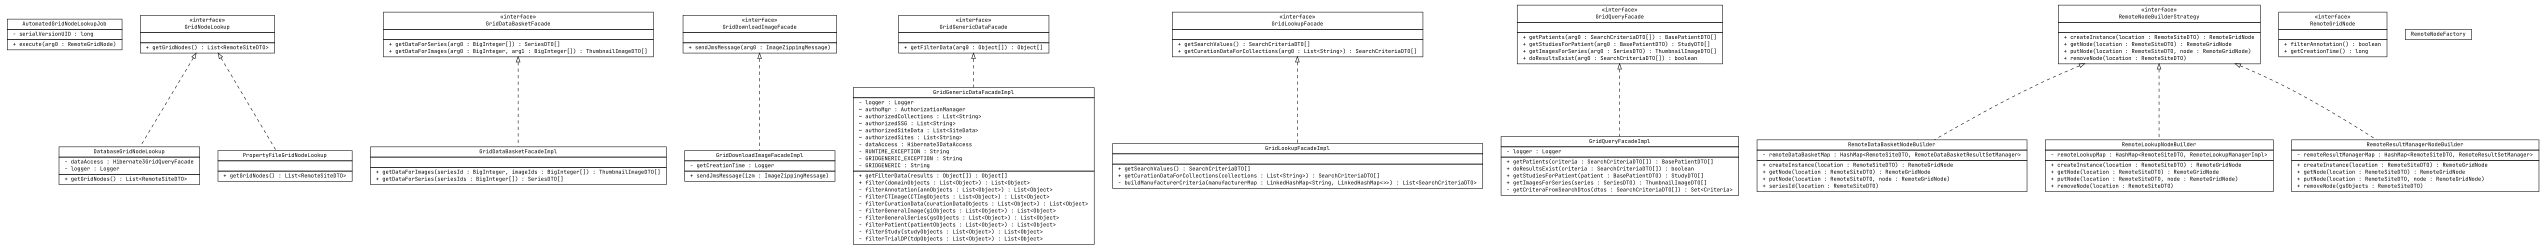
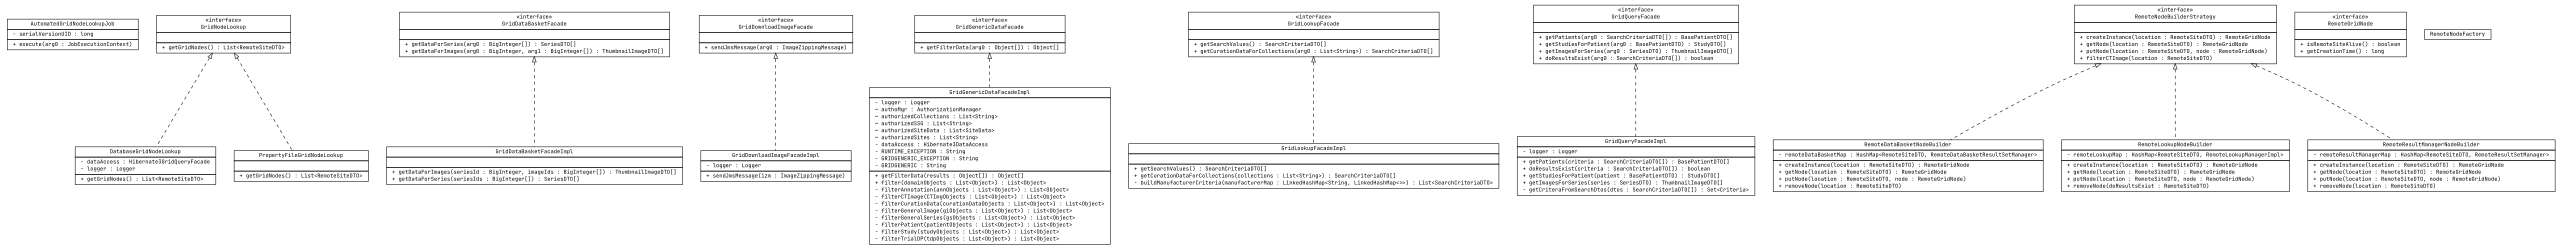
node "AutomatedGridNodeLookupJob": text "+ execute(arg0 : RemoteGridNode)" -> "+ execute(arg0 : JobExecutionContext)"
node "RemoteGridNode": text "+ filterAnnotation() : boolean" -> "+ isRemoteSiteAlive() : boolean"
node "RemoteNodeBuilderStrategy": text "+ removeNode(location : RemoteSiteDTO)" -> "+ filterCTImage(location : RemoteSiteDTO)"
node "GridDownloadImageFacadeImpl": text "- getCreationTime : Logger" -> "- logger : Logger"
node "RemoteDataBasketNodeBuilder": text "+ seriesId(location : RemoteSiteDTO)" -> "+ removeNode(location : RemoteSiteDTO)"
node "RemoteLookupNodeBuilder": text "+ removeNode(location : RemoteSiteDTO)" -> "+ removeNode(doResultsExist : RemoteSiteDTO)"
node "RemoteResultManagerNodeBuilder": text "+ removeNode(gsObjects : RemoteSiteDTO)" -> "+ removeNode(location : RemoteSiteDTO)"
